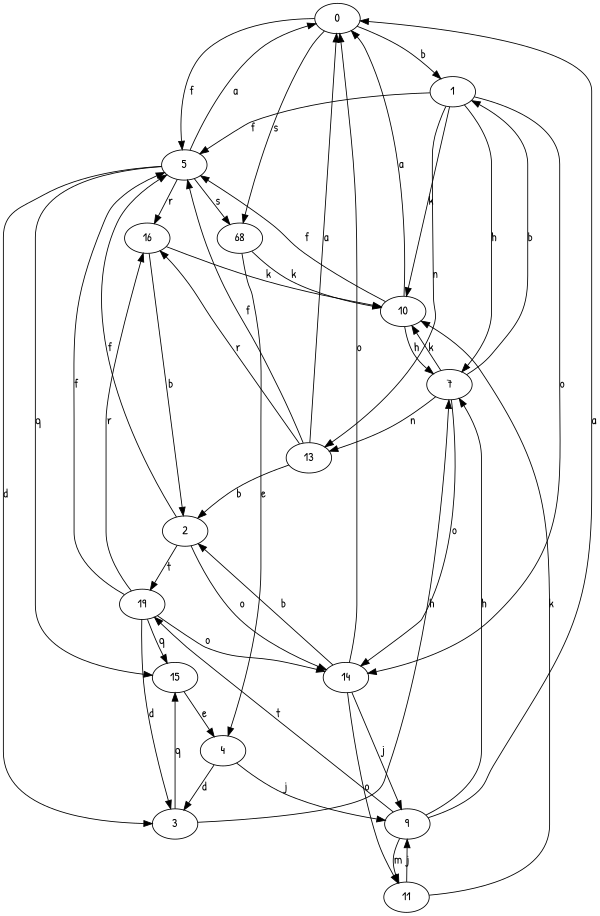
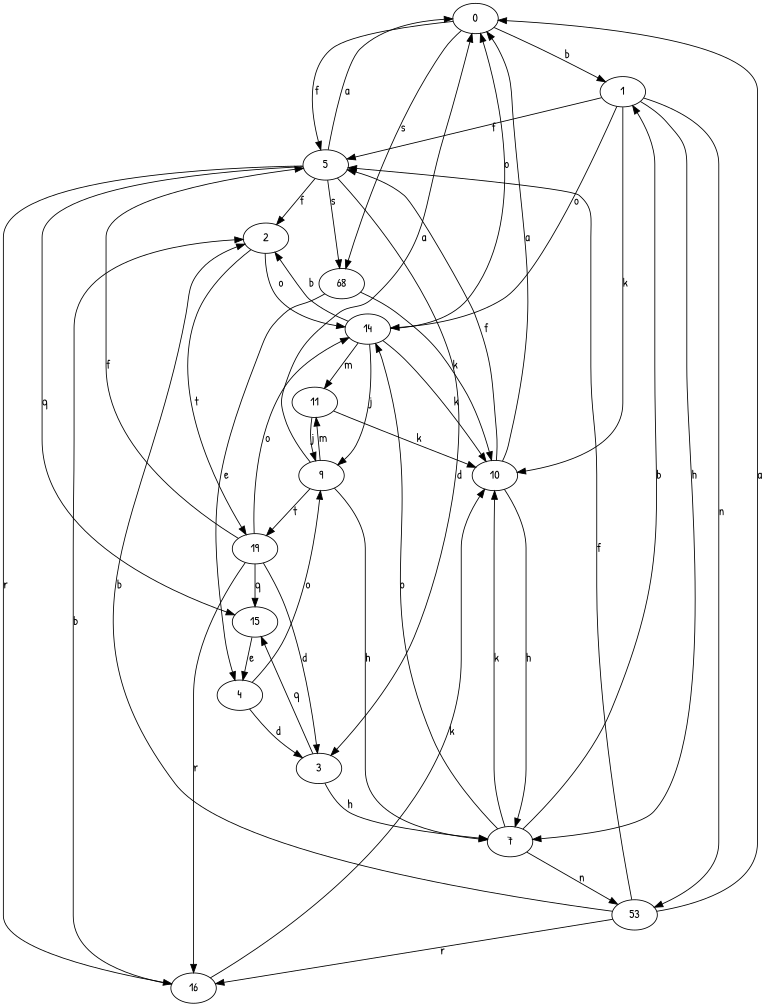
edge "2" -> "5": reversed
edge "14" -> "10": added, label "k"
node "13": label "13" -> "53"
edge "4" -> "9": label "j" -> "o"
edge "14" -> "11": label "o" -> "m"
